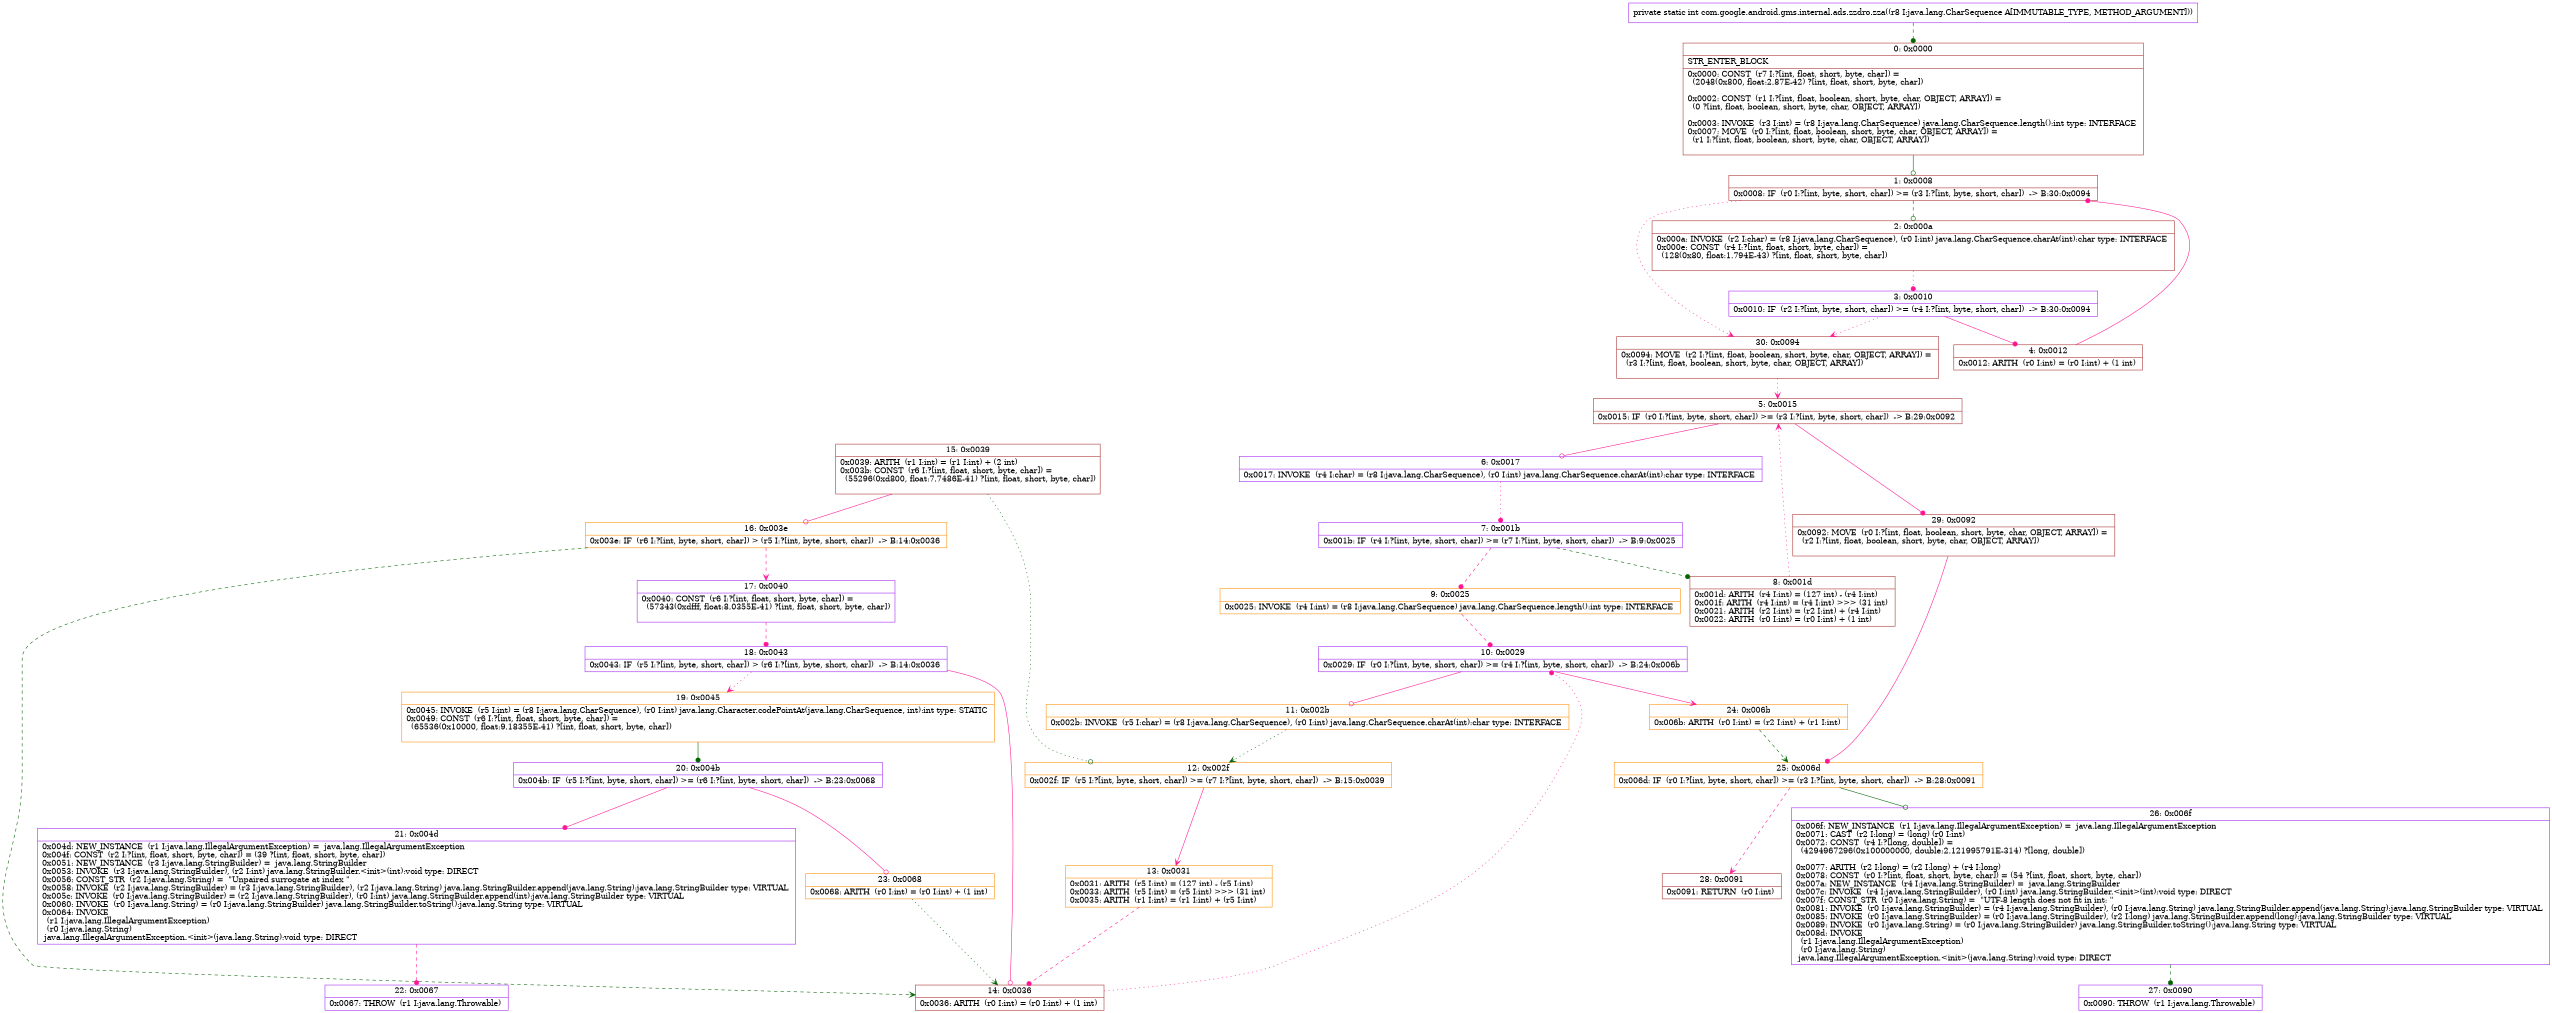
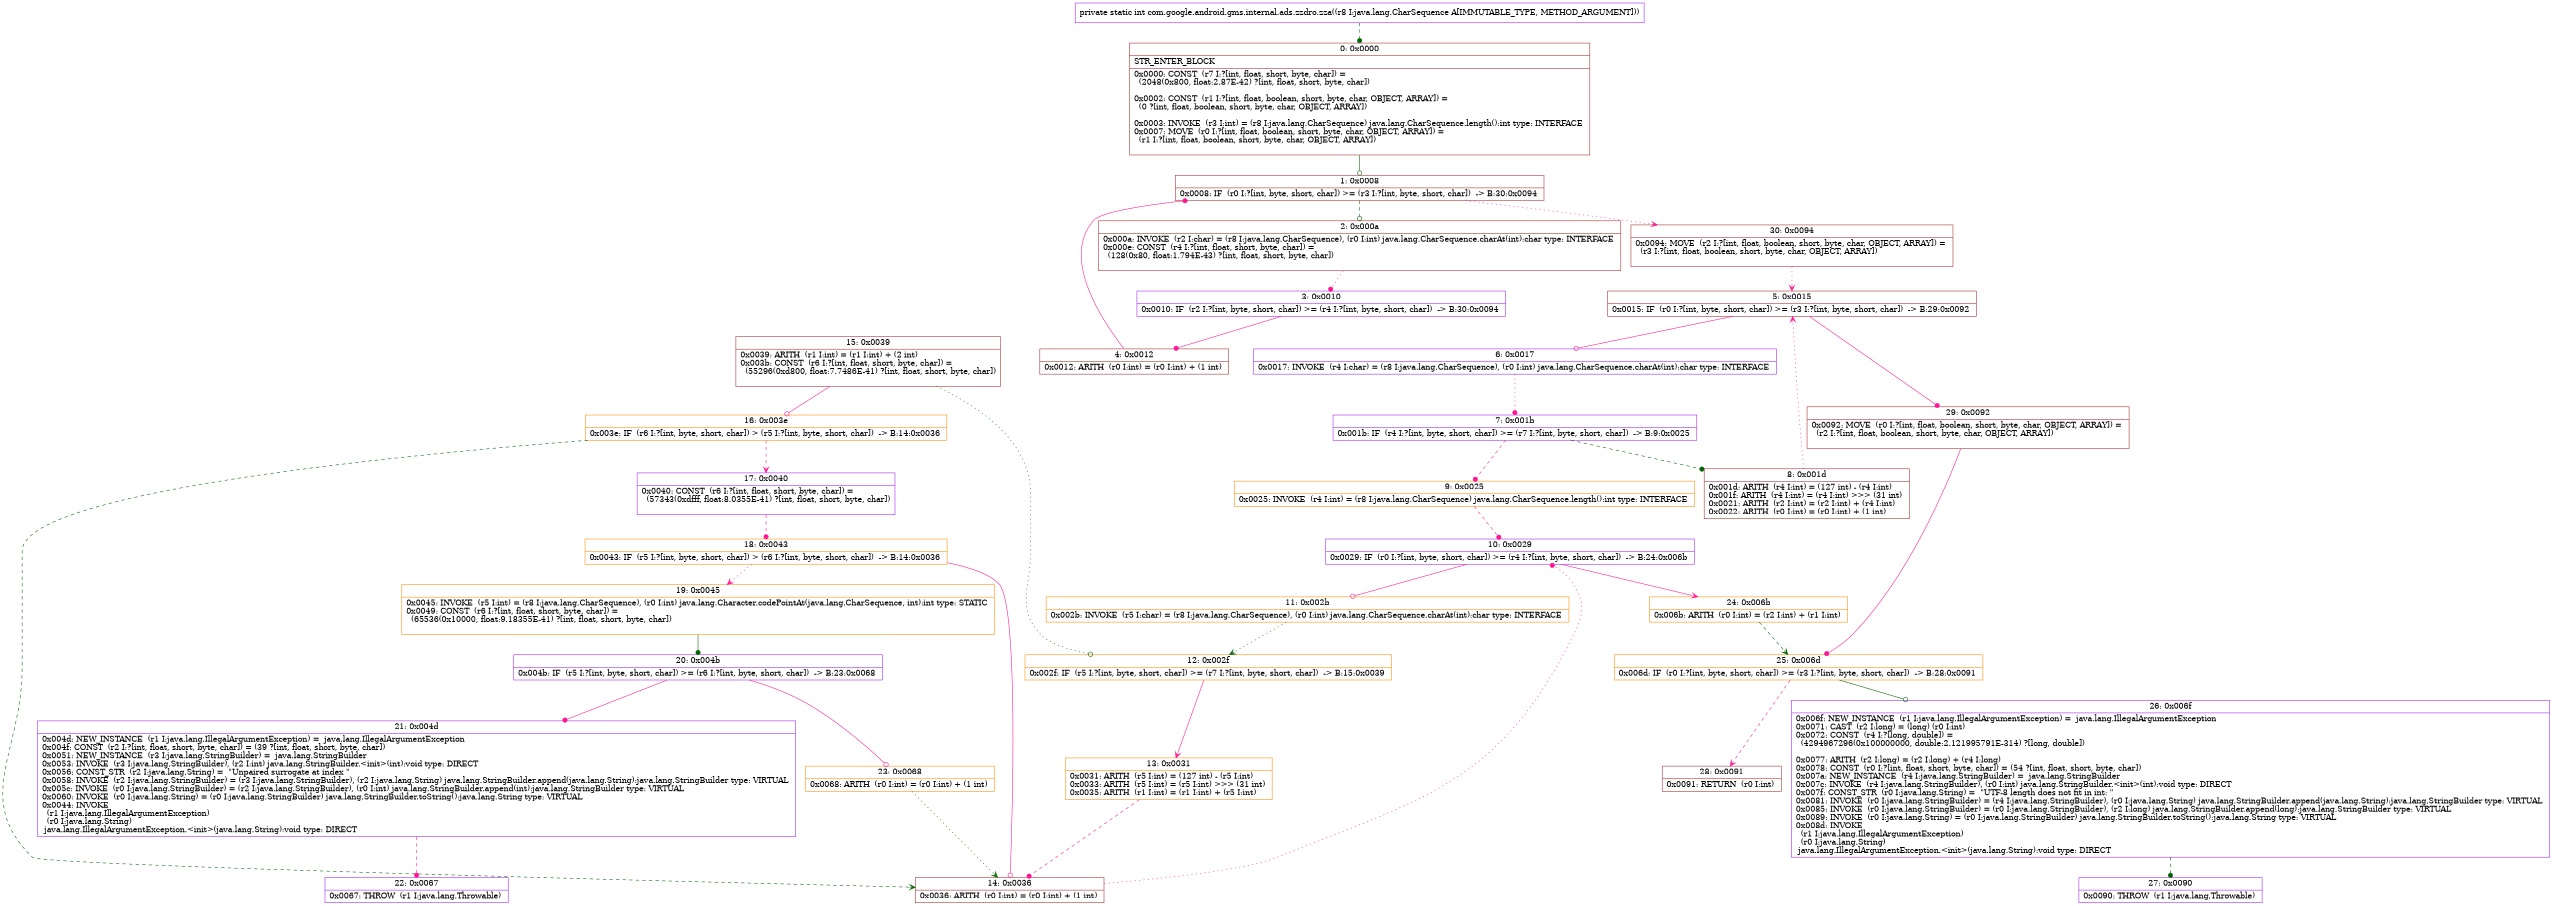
edge "3: 0x0010" -> "30: 0x0094": removed
node "18: 0x0043": color purple -> darkorange
node "21: 0x004d": text "0x0064: INVOKE" -> "0x0044: INVOKE"
